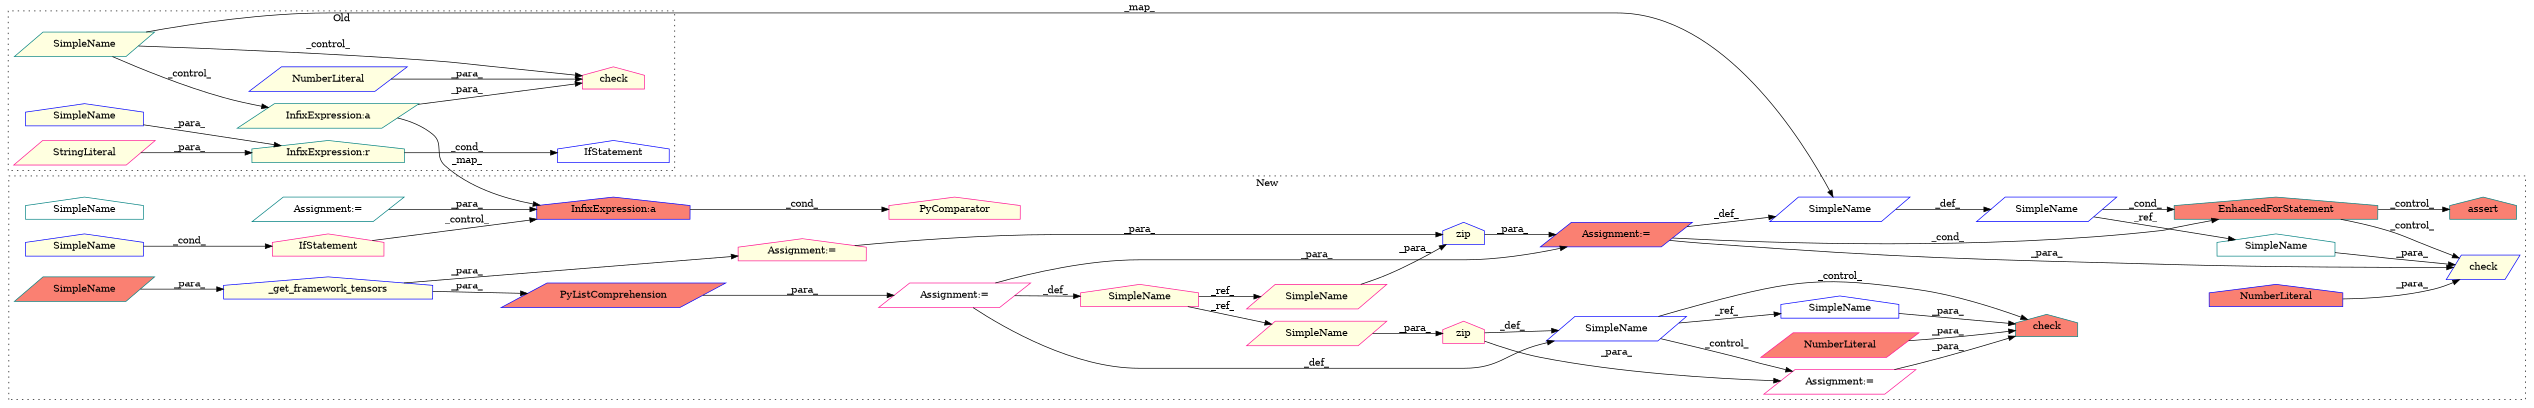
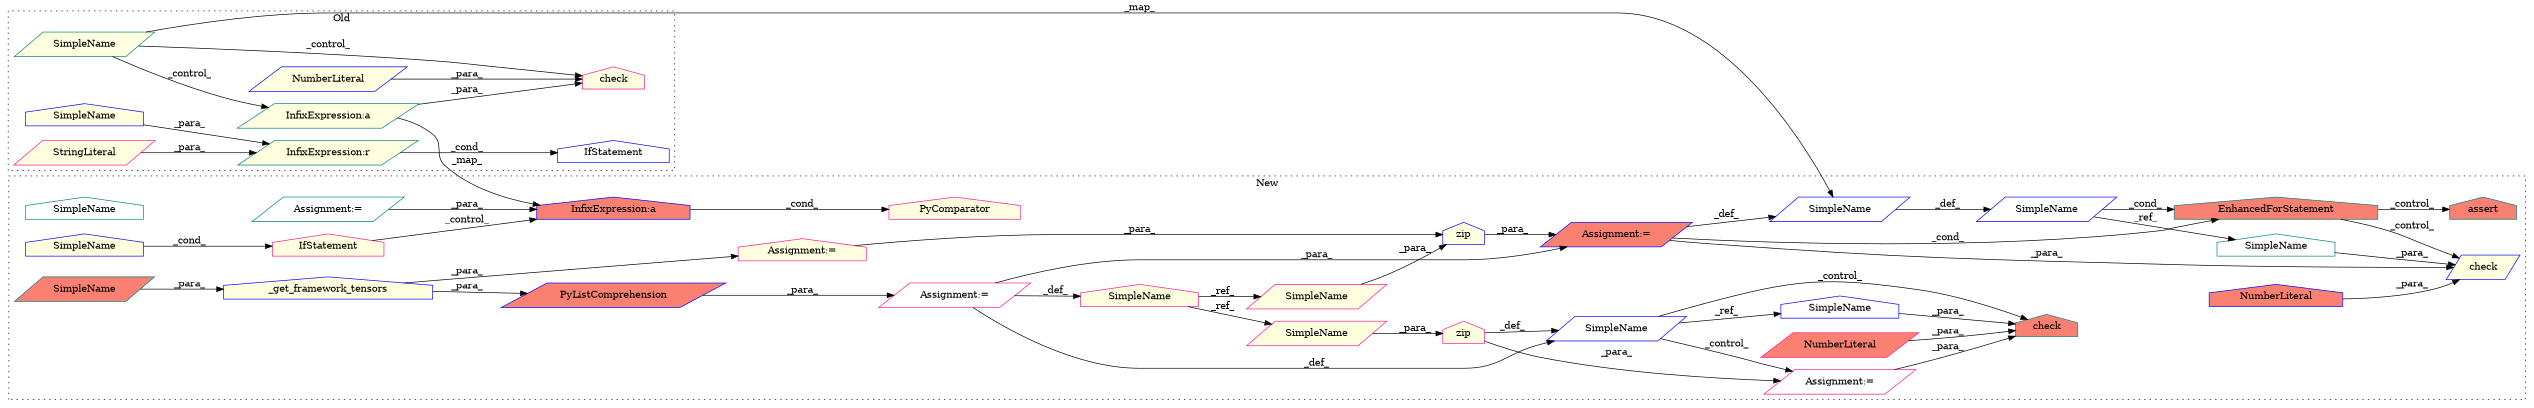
node "InfixExpression:r": shape house -> parallelogram
